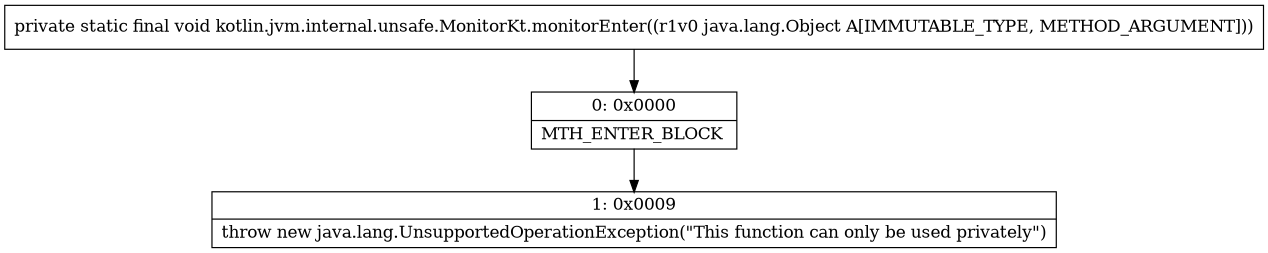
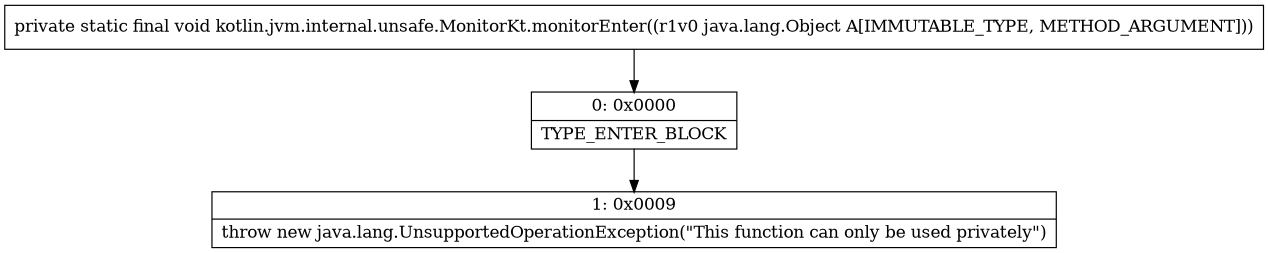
node "0: 0x0000": text "MTH_ENTER_BLOCK" -> "TYPE_ENTER_BLOCK"
